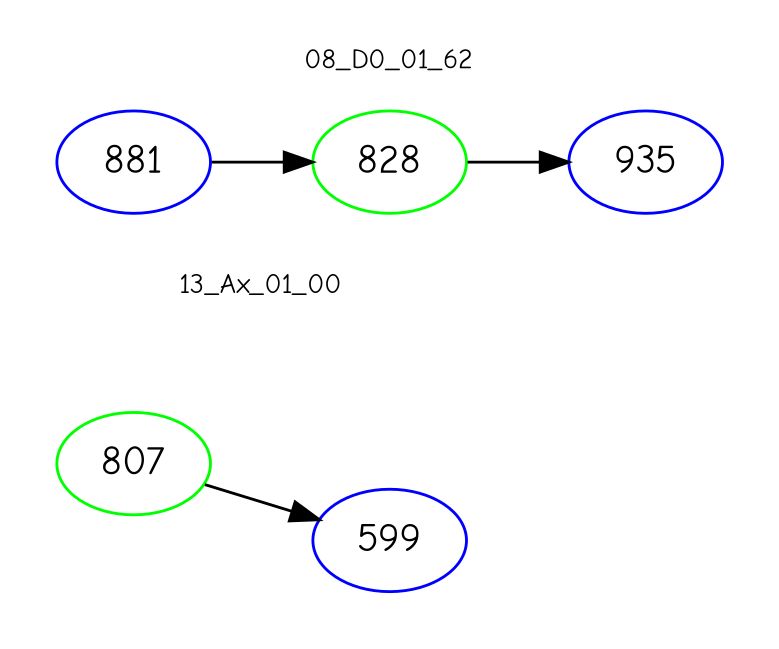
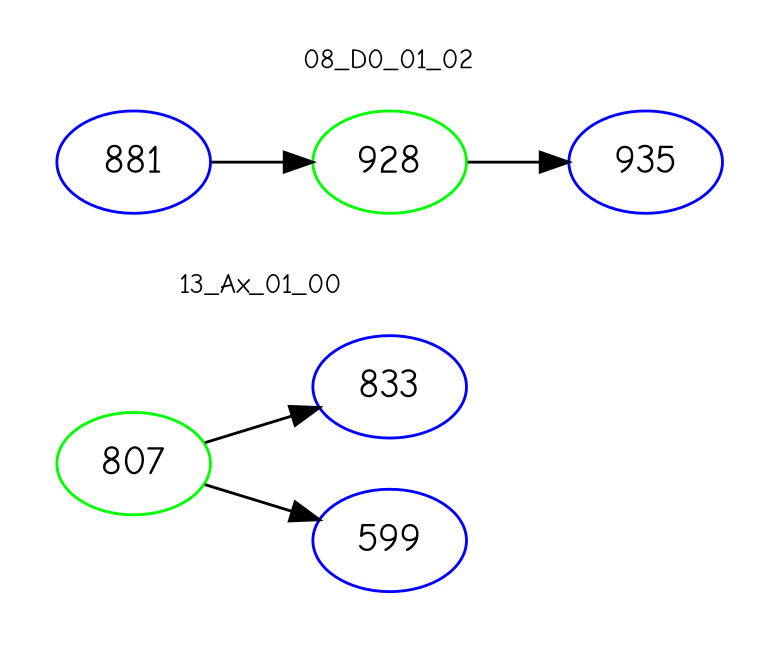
cluster "08_D0_01_62": label "08_D0_01_62" -> "08_D0_01_02"
node "828": label "828" -> "928"
node "833": added
